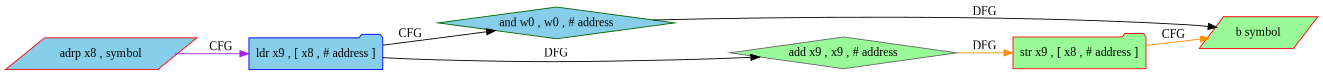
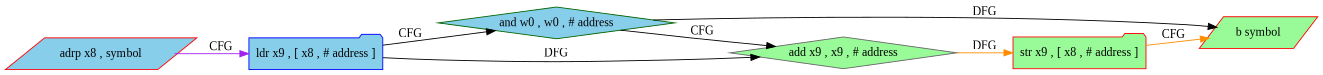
edge "and w0 , w0 , # address" -> "add x9 , x9 , # address": added, label "CFG"
